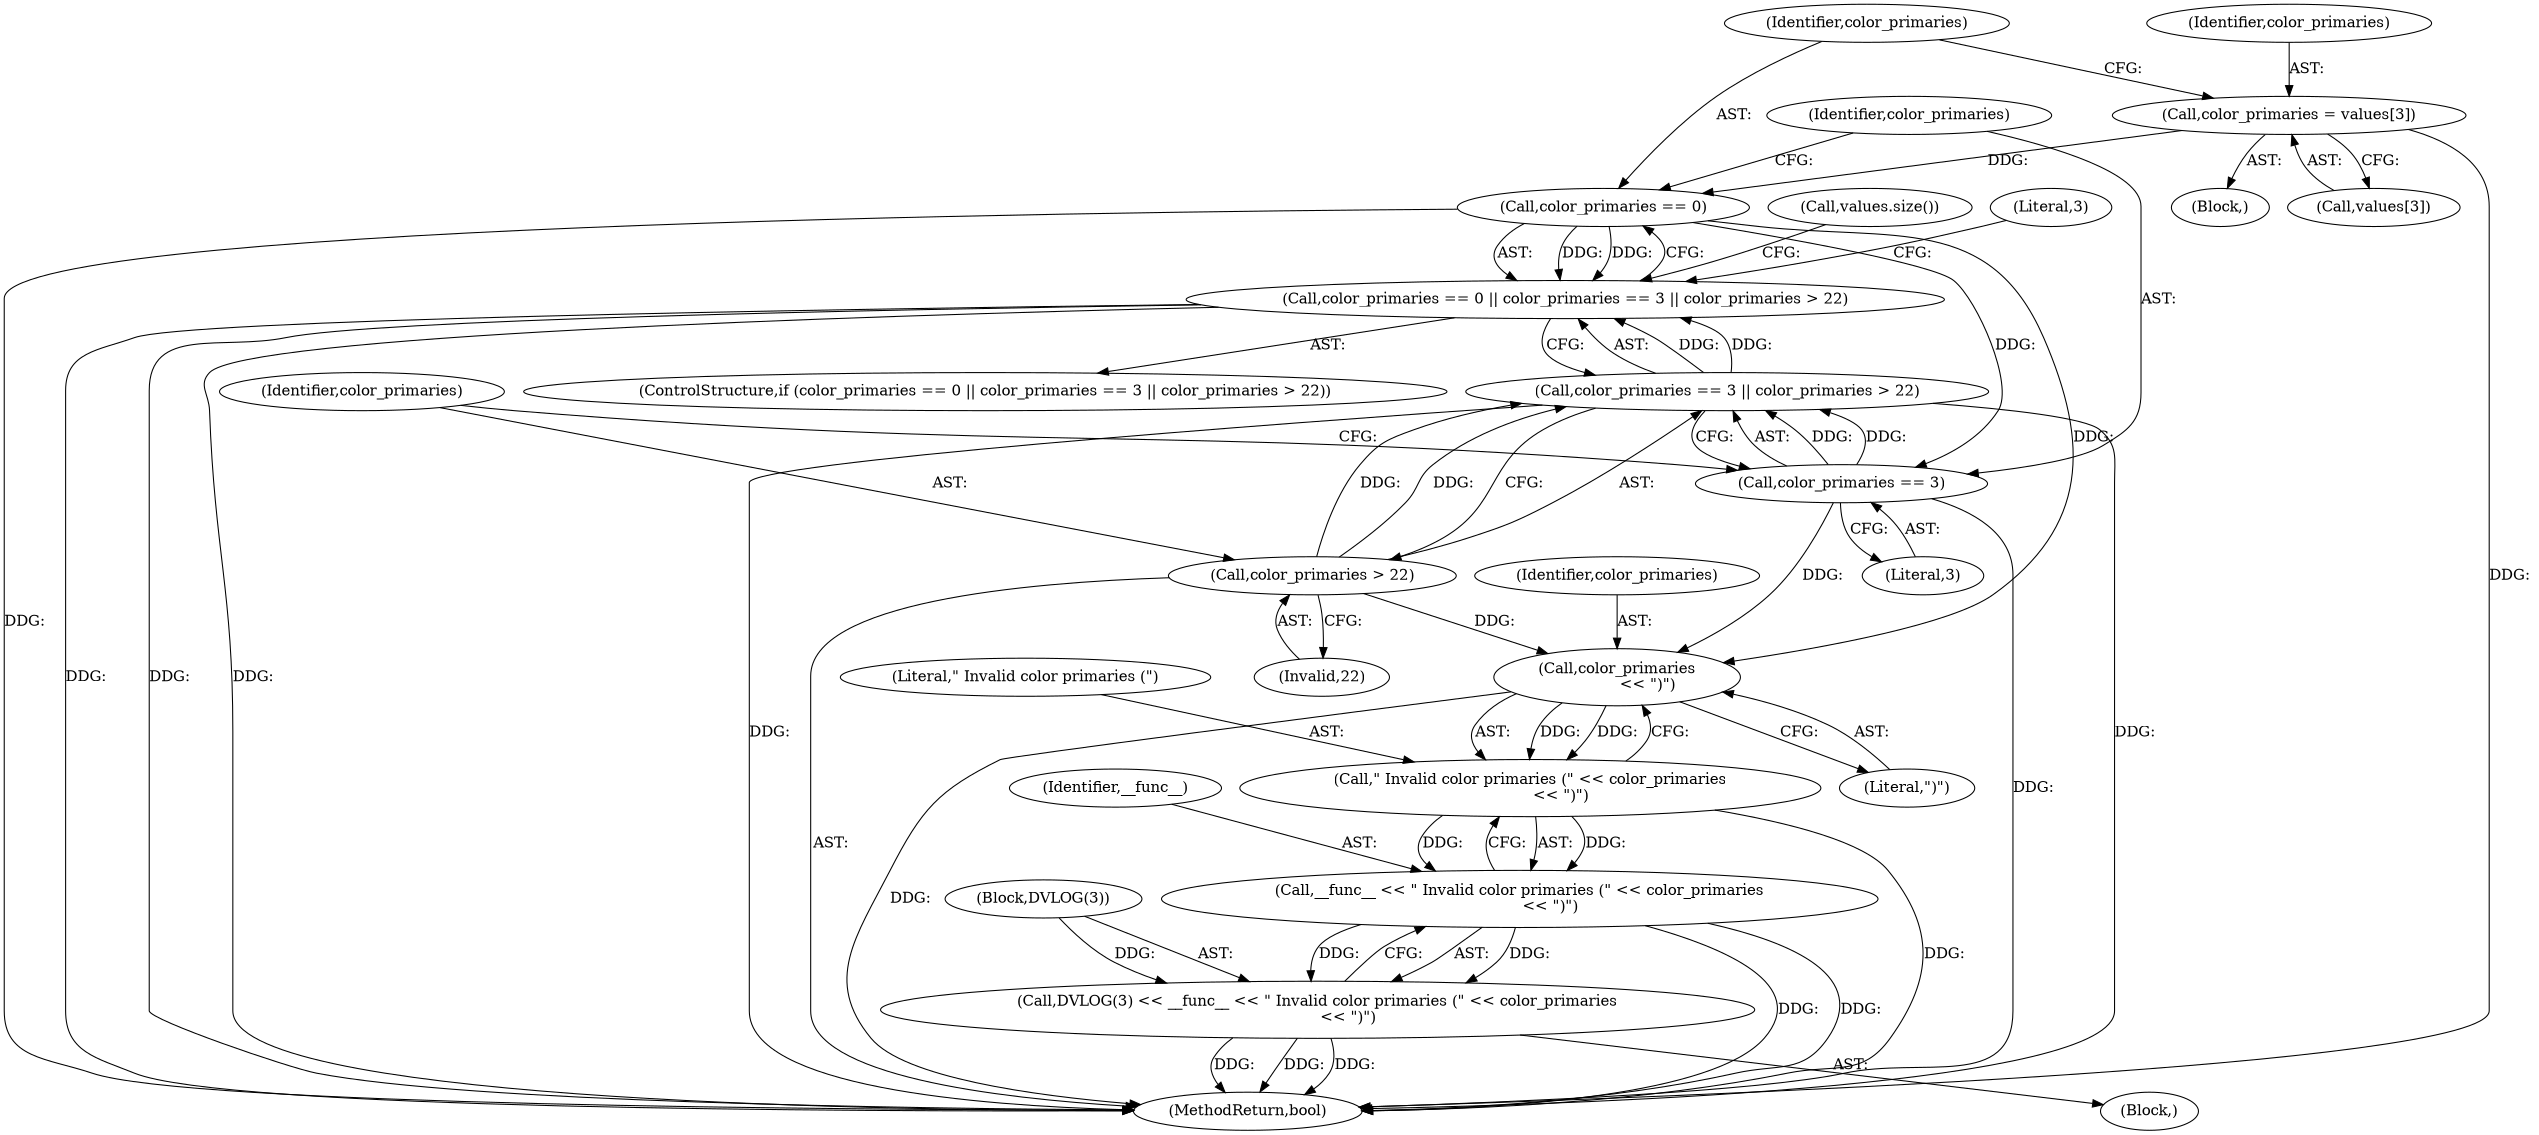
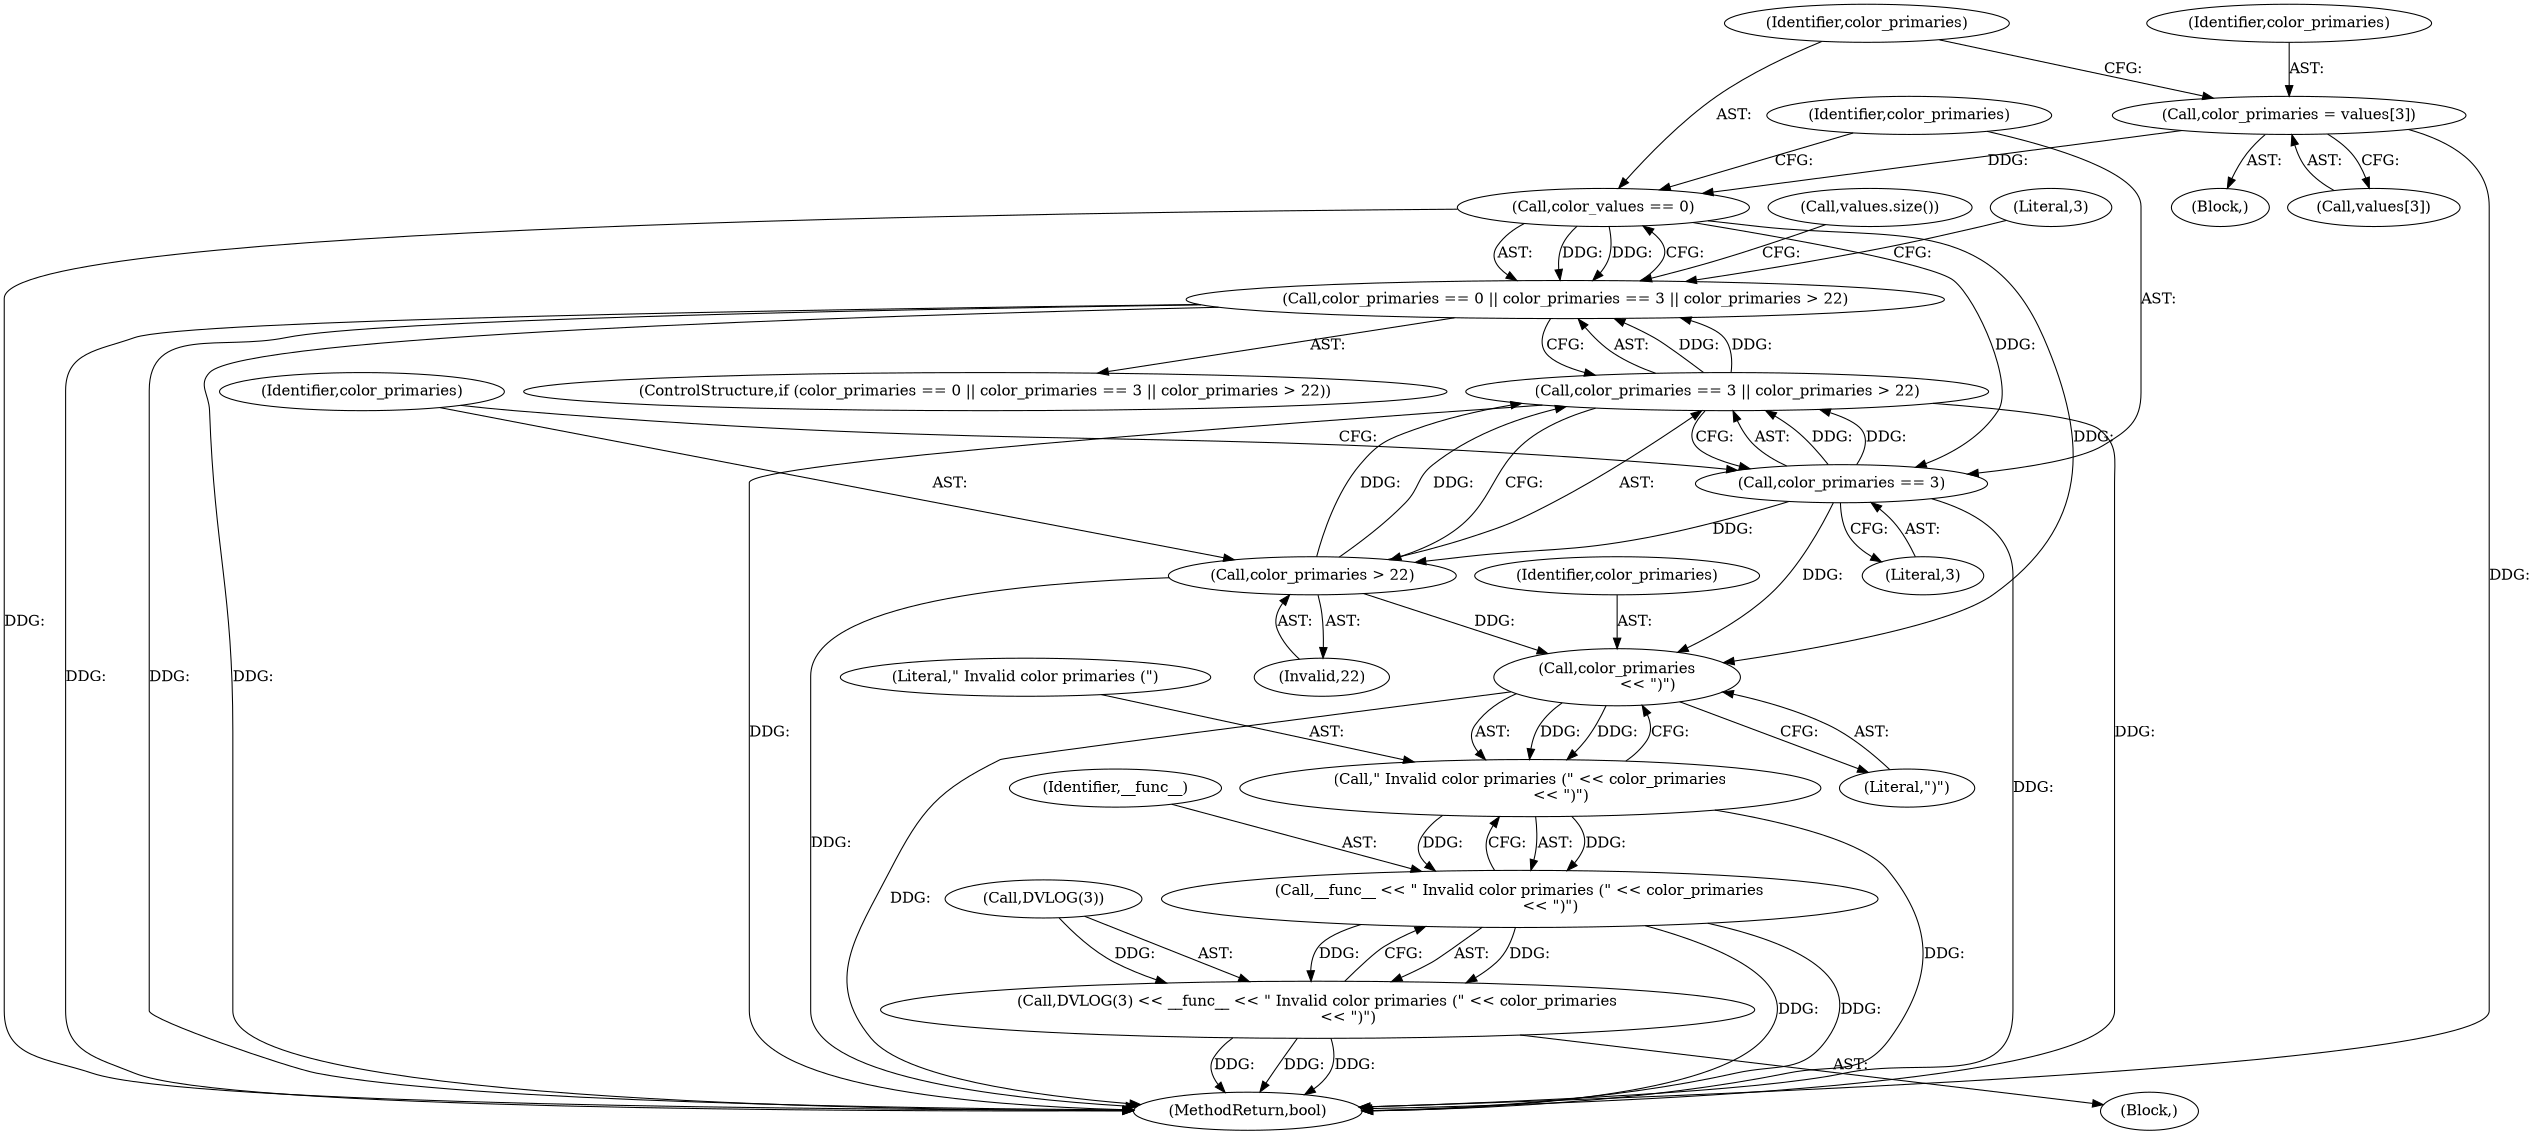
node "(Call,color_primaries == 0)": label "(Call,color_primaries == 0)" -> "(Call,color_values == 0)"
edge "(Call,color_primaries == 3)" -> "(Call,color_primaries > 22)": added, label "DDG:"
edge "(Call,color_primaries > 22)" -> "(Invalid,22)": label "CFG: " -> "AST: "
edge "(Call,color_primaries > 22)" -> "(MethodReturn,bool)": label "AST: " -> "DDG: "
node "(Block,DVLOG(3))": label "(Block,DVLOG(3))" -> "(Call,DVLOG(3))"
